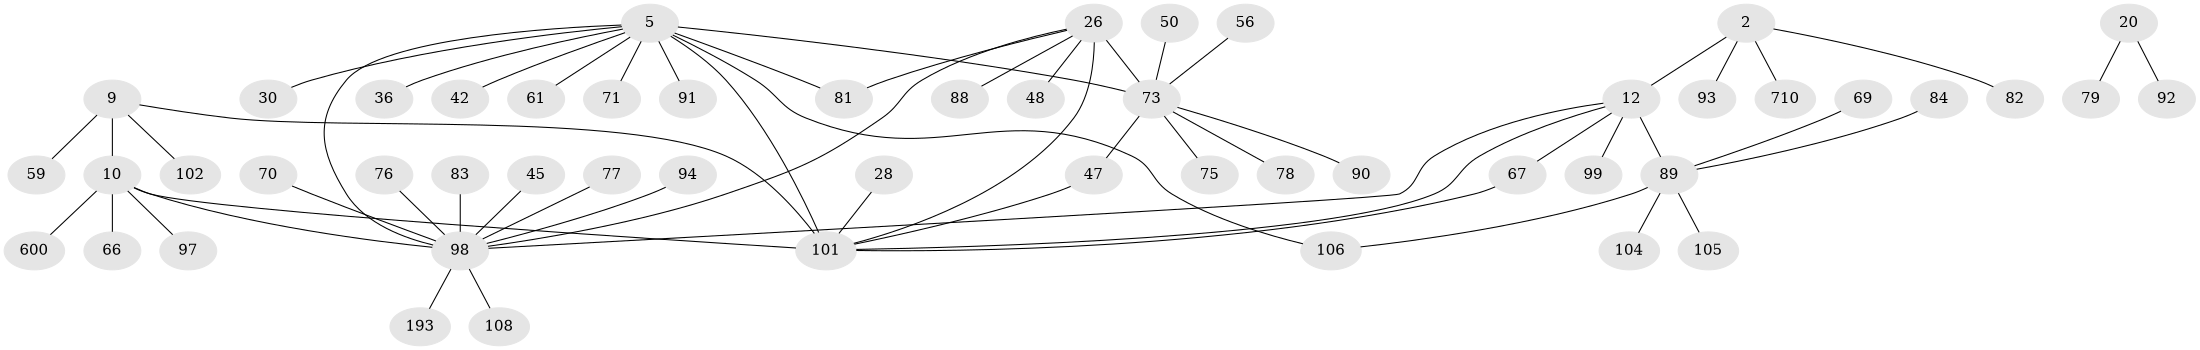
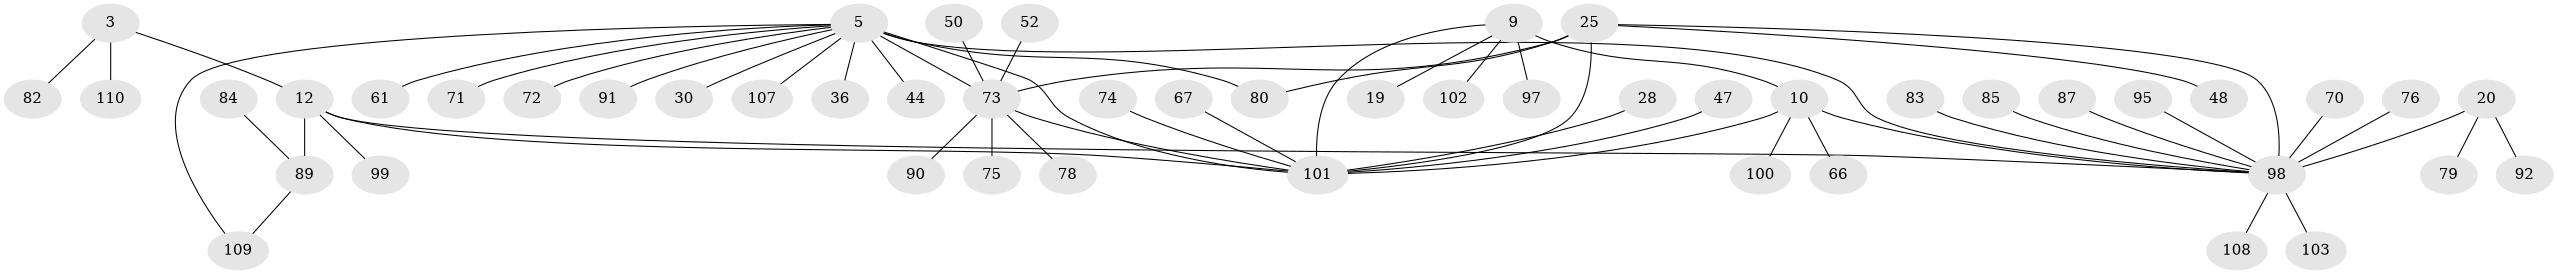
node "26": label "26" -> "25"
node "56": label "56" -> "52"
node "2": label "2" -> "3"
node "42": label "42" -> "44"
node "72": added
node "107": added
node "81": label "81" -> "80"
node "88": removed
node "74": added
node "93": removed
node "710": label "710" -> "110"
node "69": removed
edge "73" -- "47": now "73" -- "101"
edge "12" -- "67": removed
edge "20" -- "98": added
node "59": label "59" -> "19"
node "45": label "45" -> "85"
node "77": label "77" -> "87"
node "94": label "94" -> "95"
edge "10" -- "97": now "9" -- "97"
node "600": label "600" -> "100"
node "106": label "106" -> "109"
node "104": removed
node "105": removed
node "193": label "193" -> "103"
